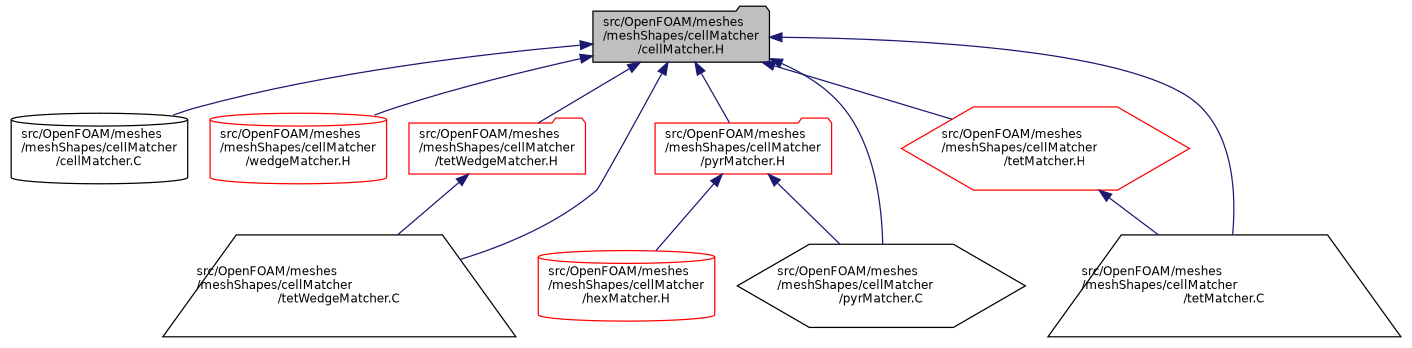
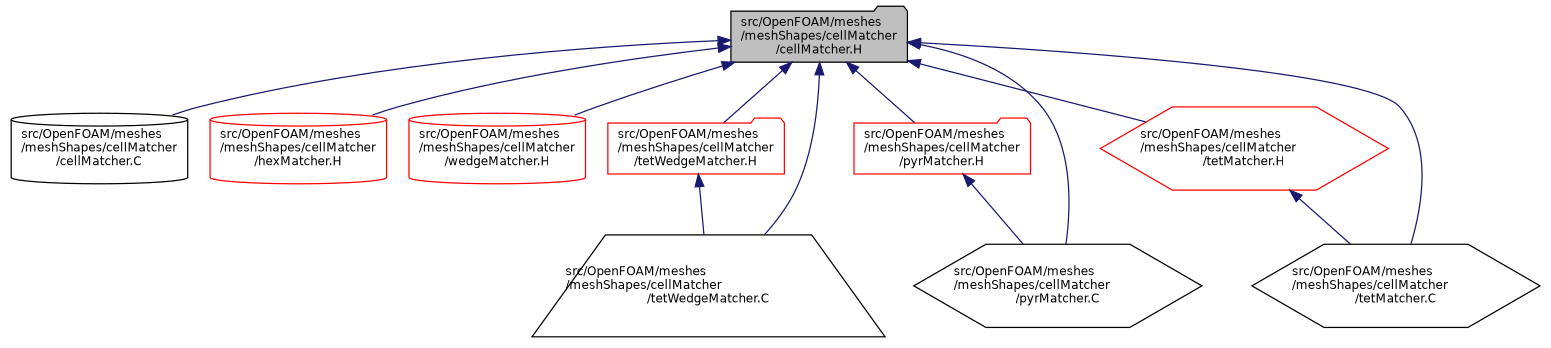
edge "src/OpenFOAM/meshes /meshShapes/cellMatcher /hexMatcher.H" -> "src/OpenFOAM/meshes /meshShapes/cellMatcher /pyrMatcher.H": now "src/OpenFOAM/meshes /meshShapes/cellMatcher /hexMatcher.H" -> "src/OpenFOAM/meshes /meshShapes/cellMatcher /cellMatcher.H"
node "src/OpenFOAM/meshes /meshShapes/cellMatcher /tetMatcher.C": shape trapezium -> hexagon
